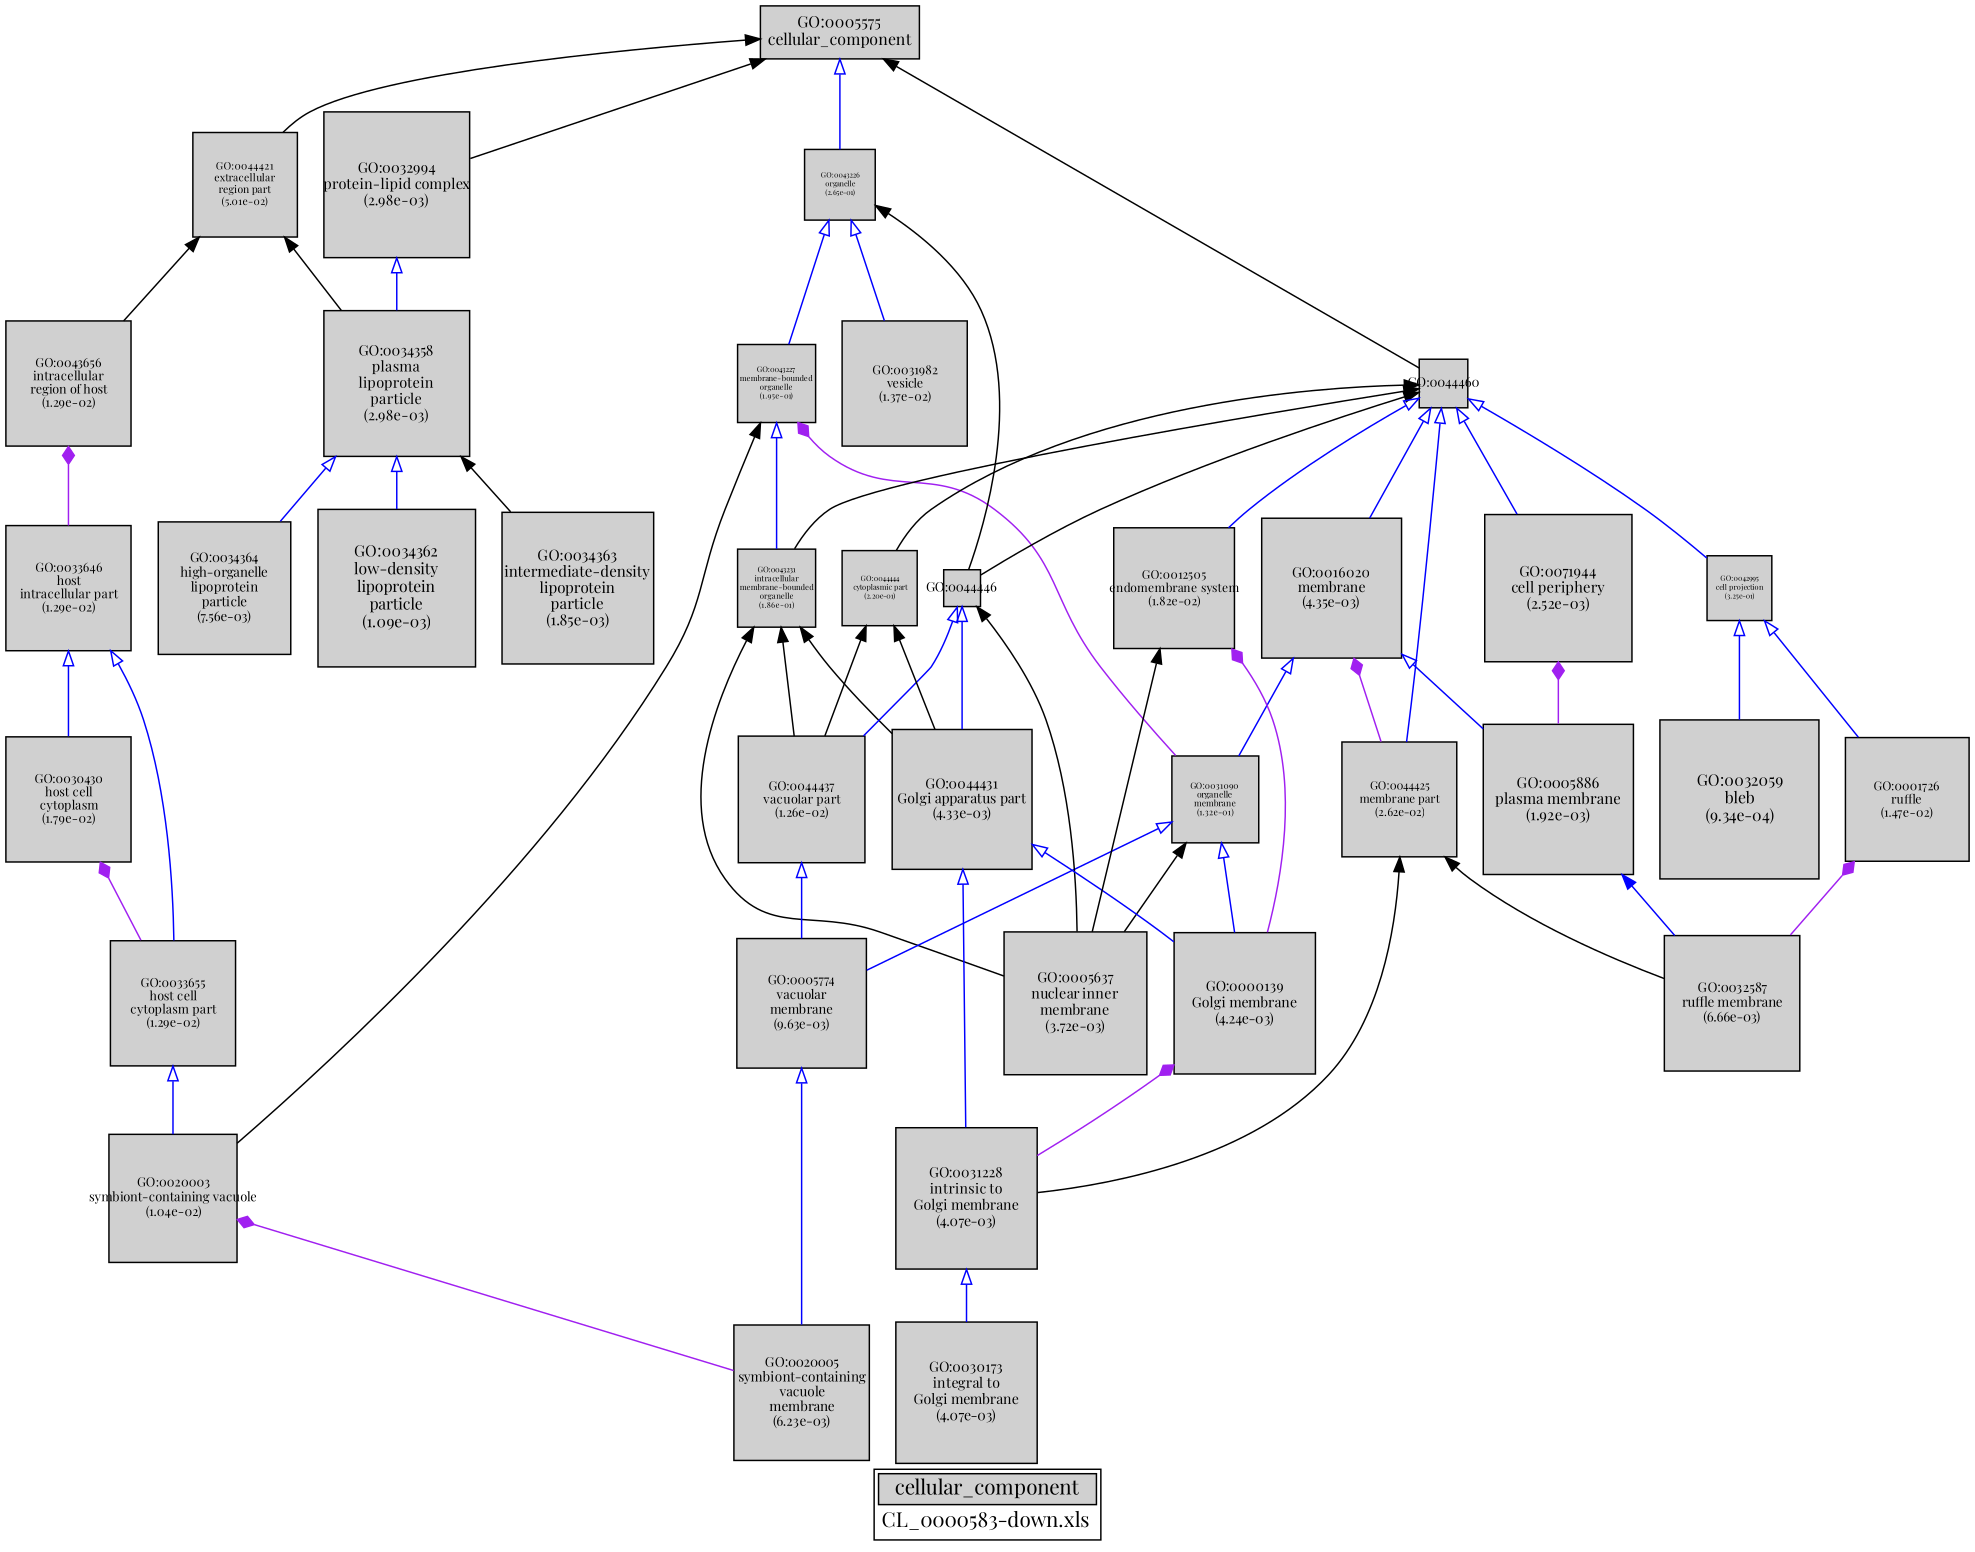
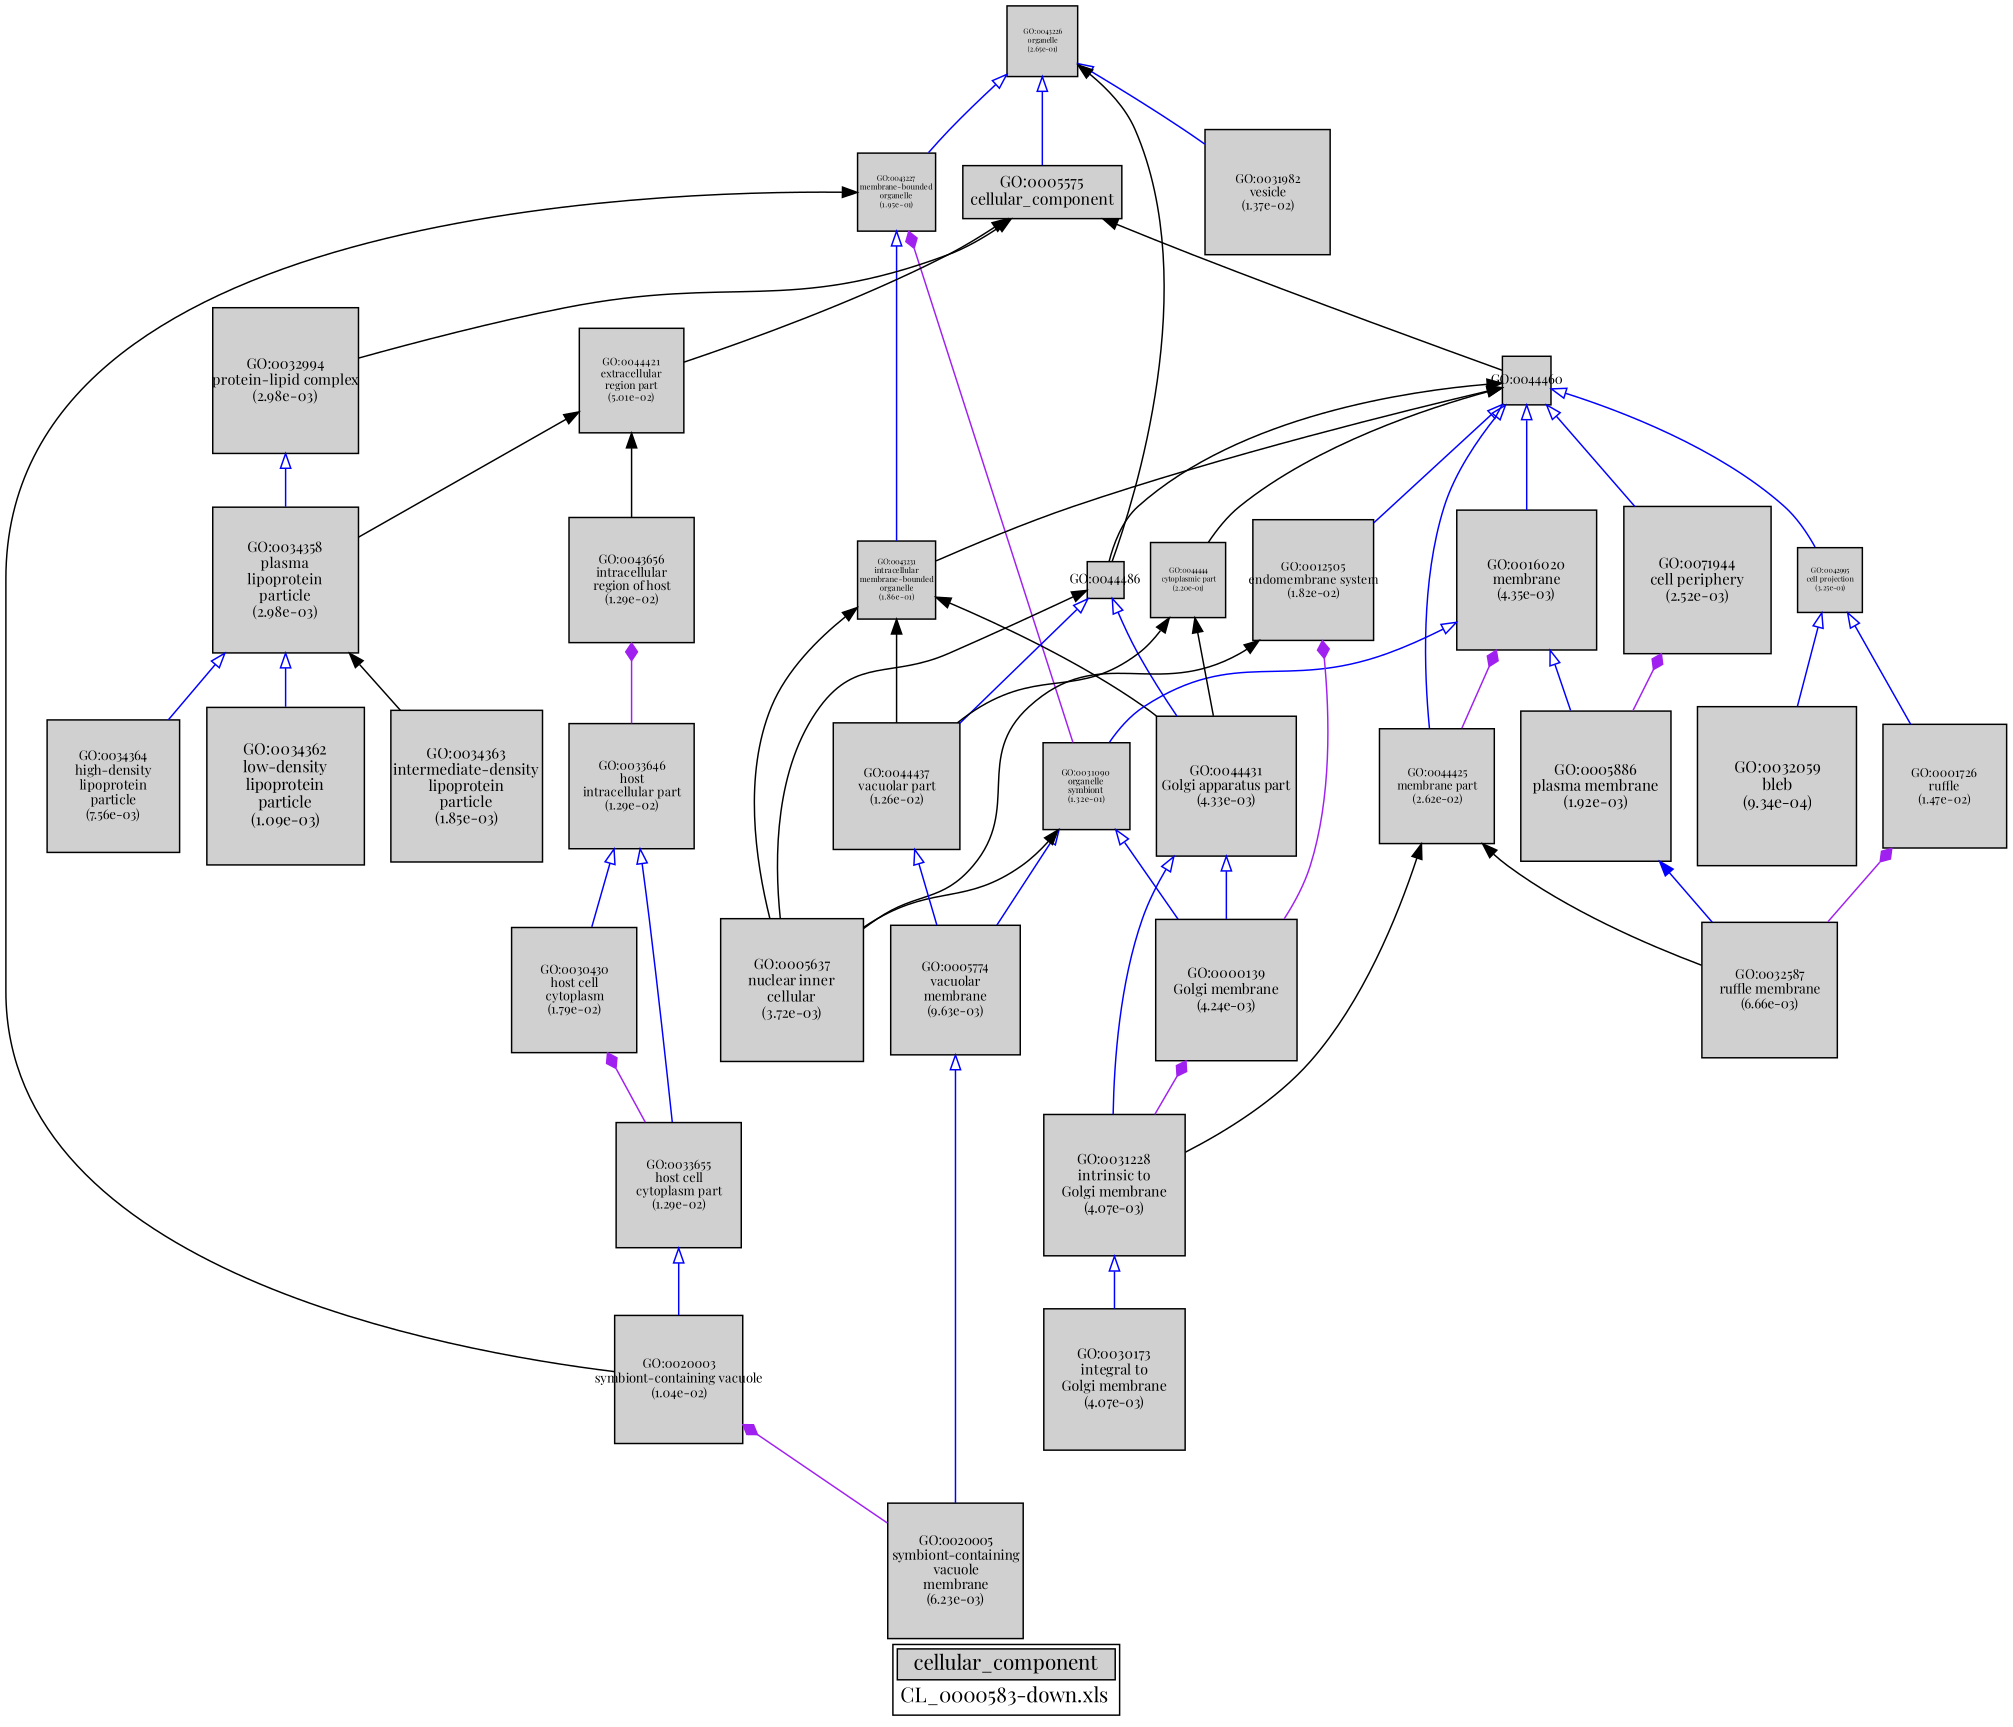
edge "GO:0043226" -> "GO:0005575": reversed
node "GO:0034364": text "high-organelle" -> "high-density"
node "GO:0044446": label "GO:0044446" -> "GO:0044486"
node "GO:0031090": text "membrane" -> "symbiont"
node "GO:0005637": text "membrane" -> "cellular"
